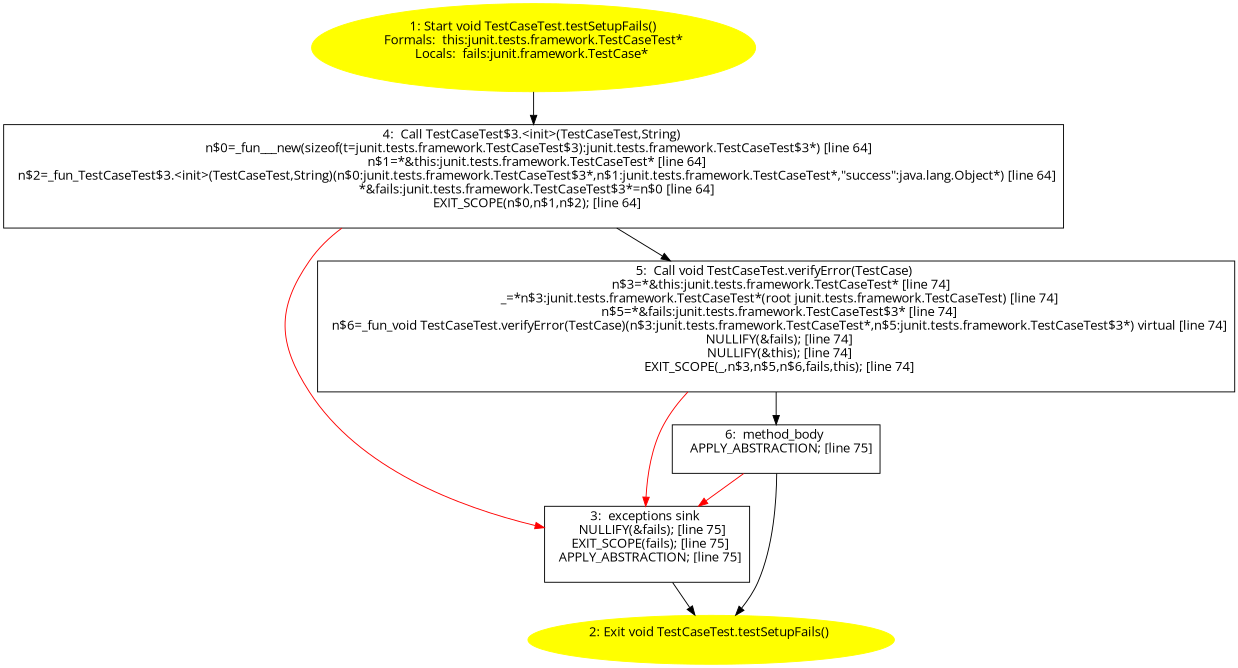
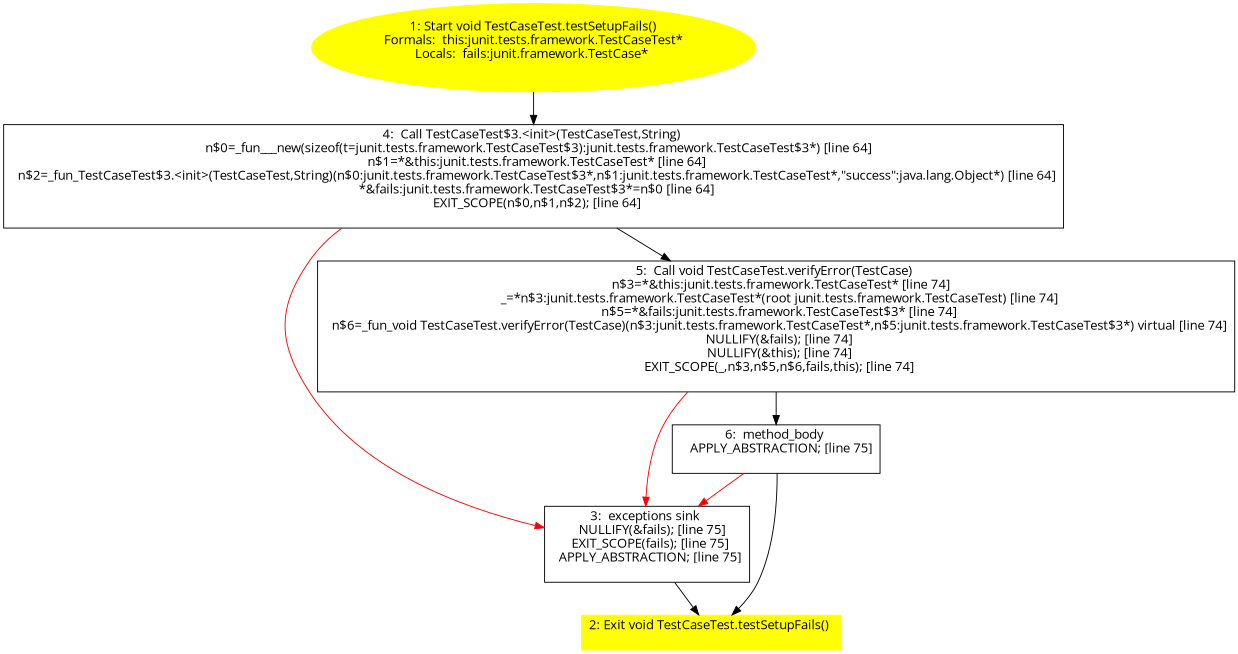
node "2: Exit void TestCaseTest.testSetupFails()": shape ellipse -> box
